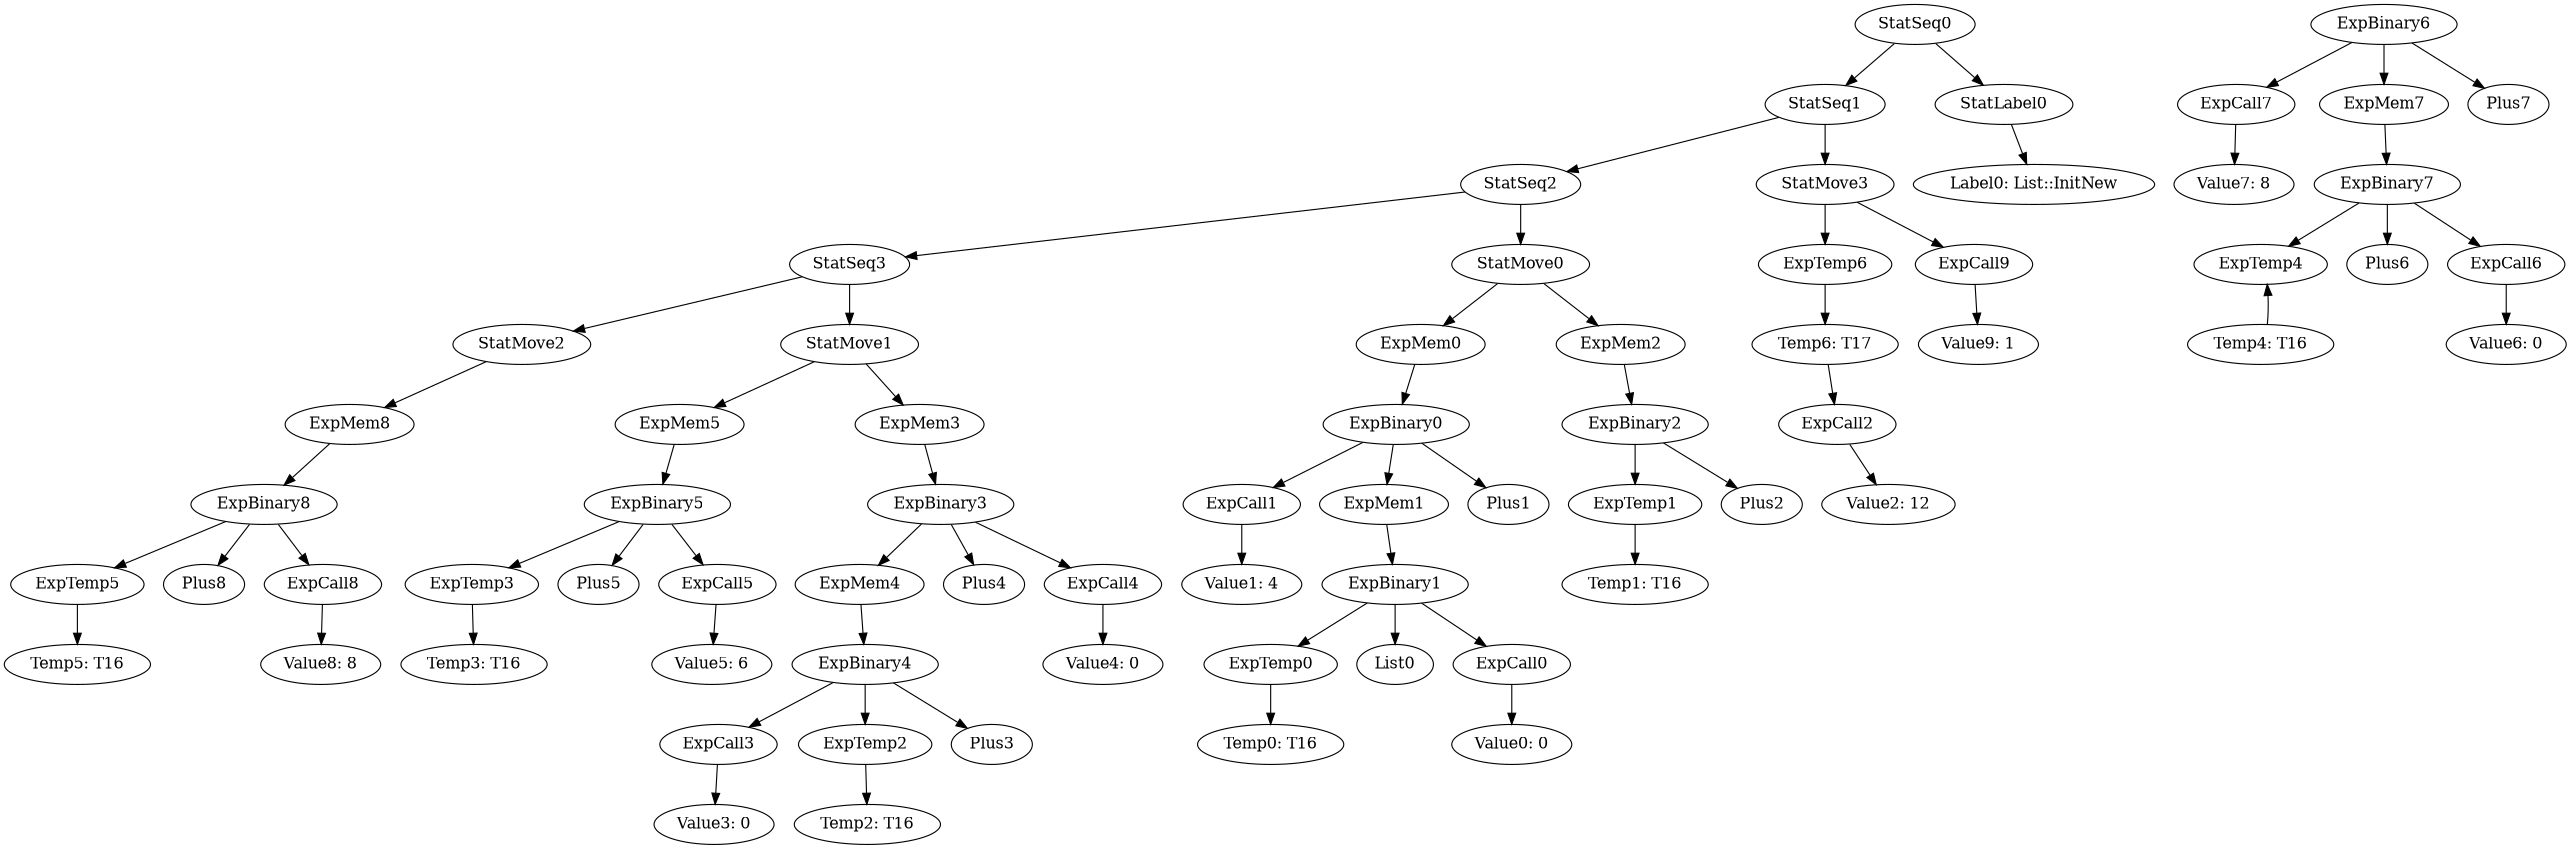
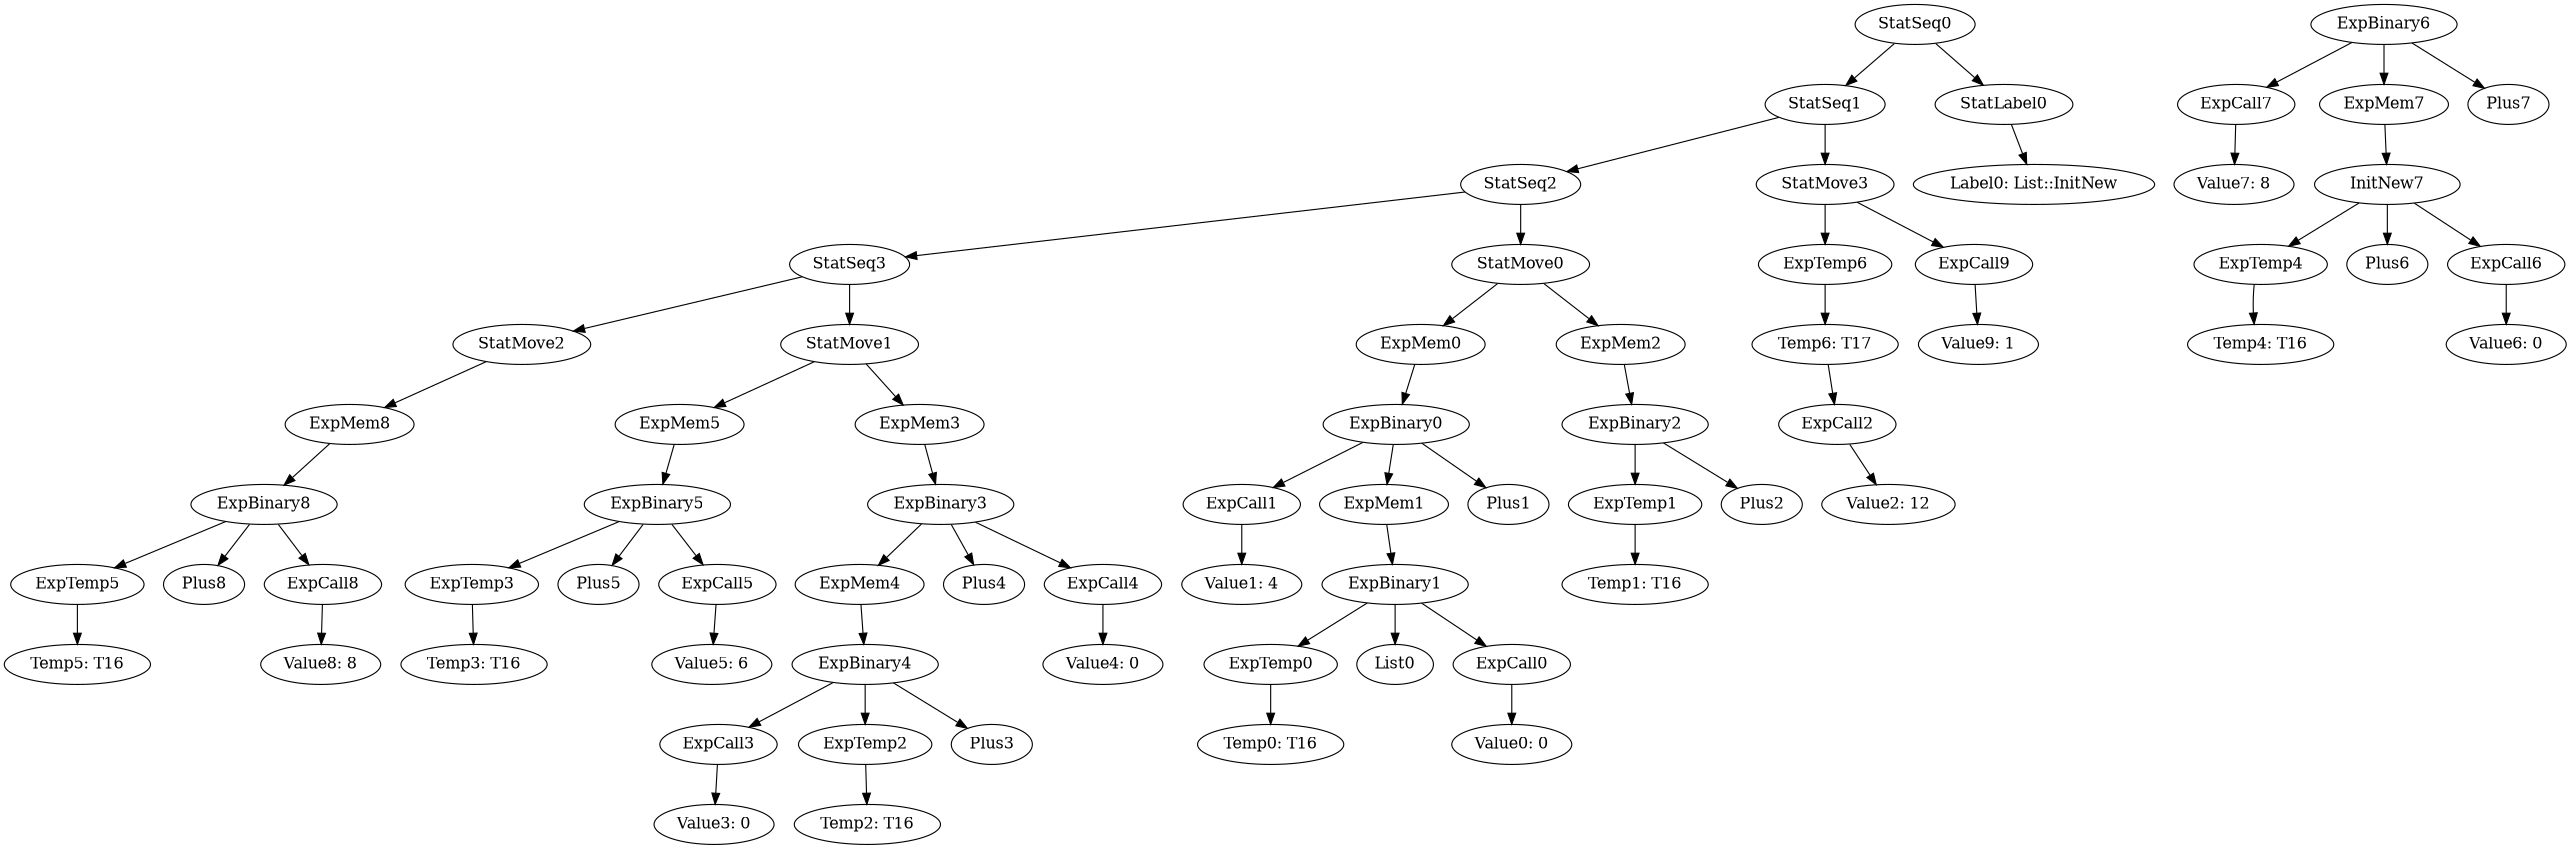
node "ExpBinary7": label "ExpBinary7" -> "InitNew7"
edge "Temp4: T16" -> "ExpTemp4": reversed
